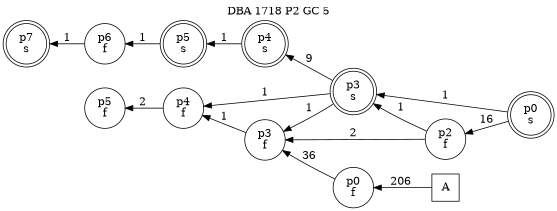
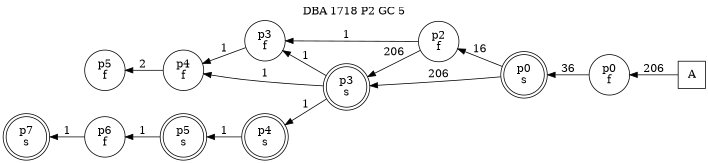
edge "p3 s" -> "p4 s": label "9" -> "1"
edge "p0 s" -> "p3 s": label "1" -> "206"
edge "p2 f" -> "p3 s": label "1" -> "206"
edge "p2 f" -> "p3 f": label "2" -> "1"
edge "p0 f" -> "p3 f": now "p0 f" -> "p0 s"
